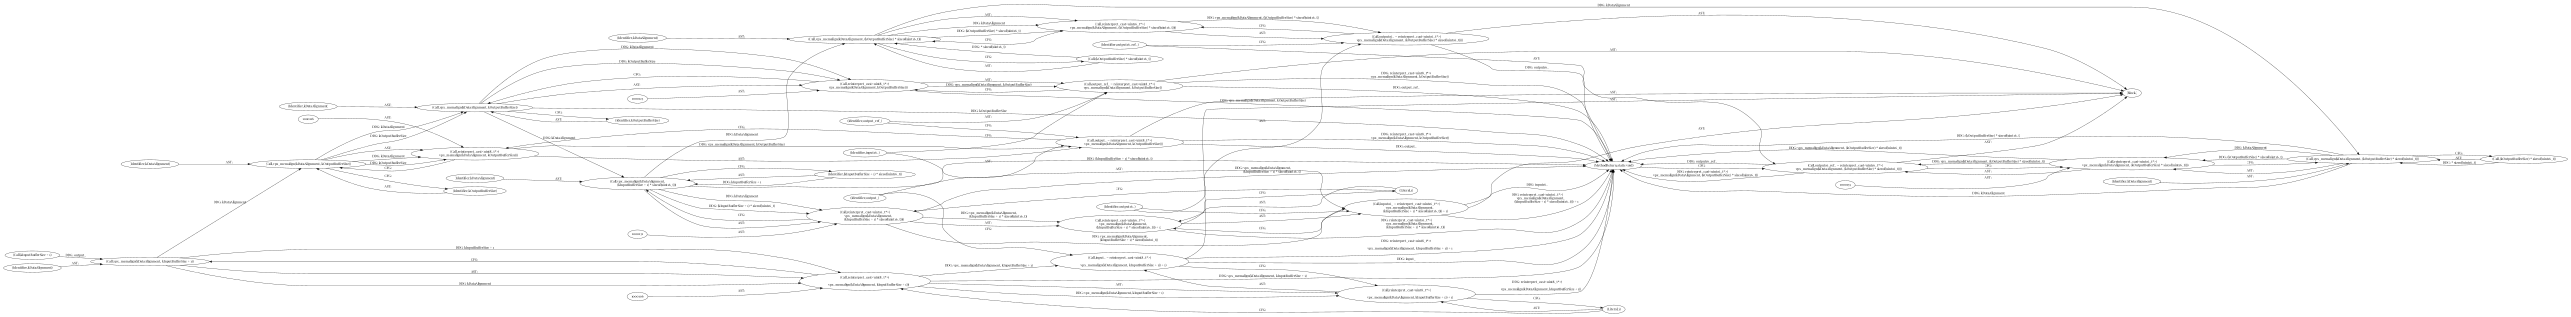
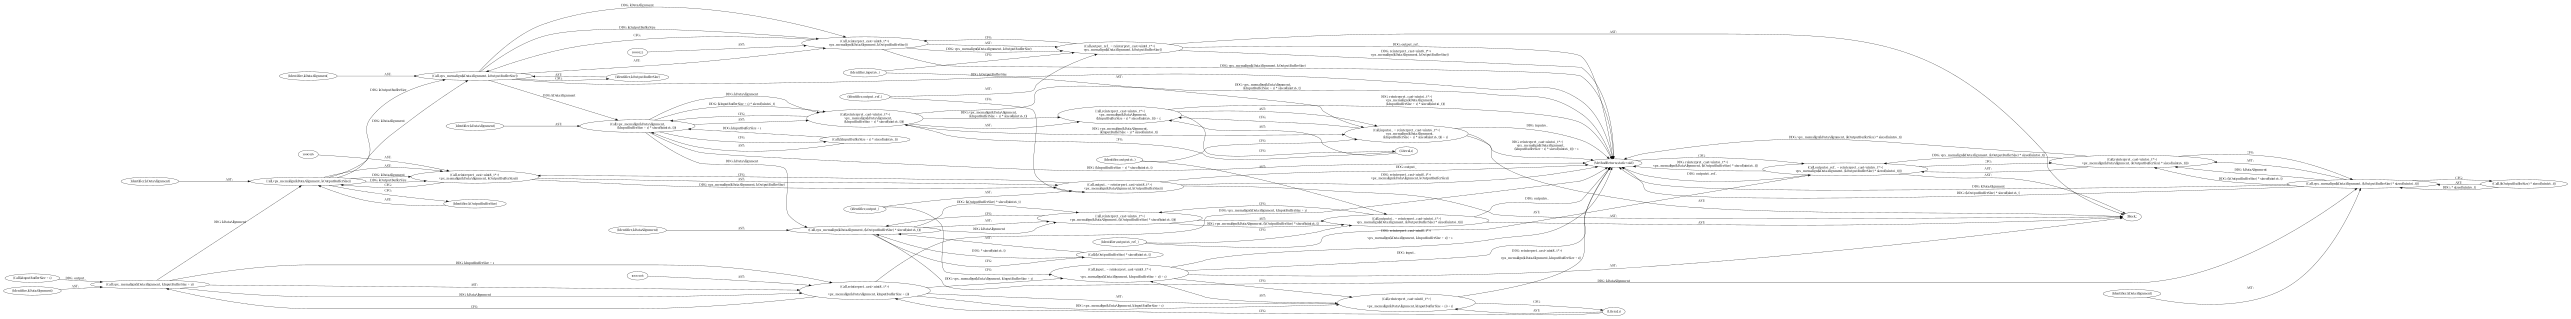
node "(Identifier,(kInputBufferSize + 1) * sizeof(uint16_t))": label "(Identifier,(kInputBufferSize + 1) * sizeof(uint16_t))" -> "(Call,(kInputBufferSize + 1) * sizeof(uint16_t))"
node "1000155": removed
node "1000131": removed
